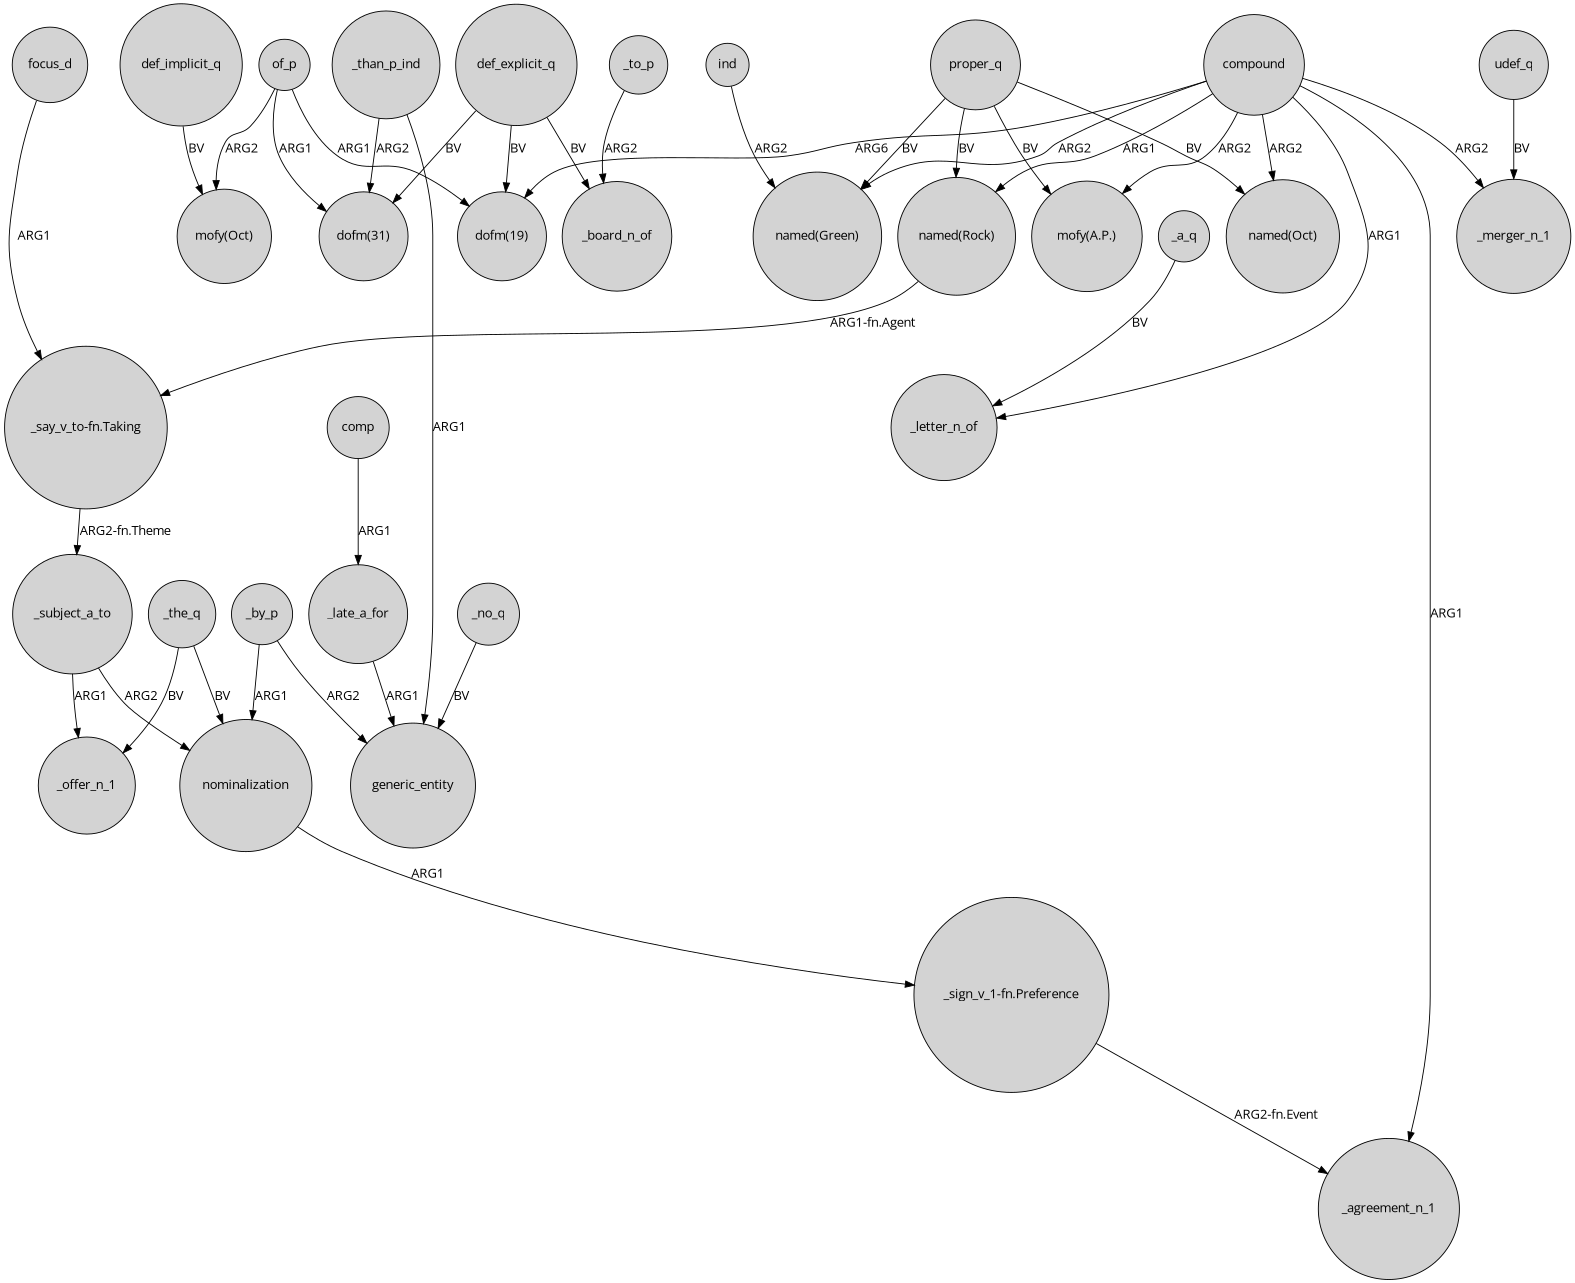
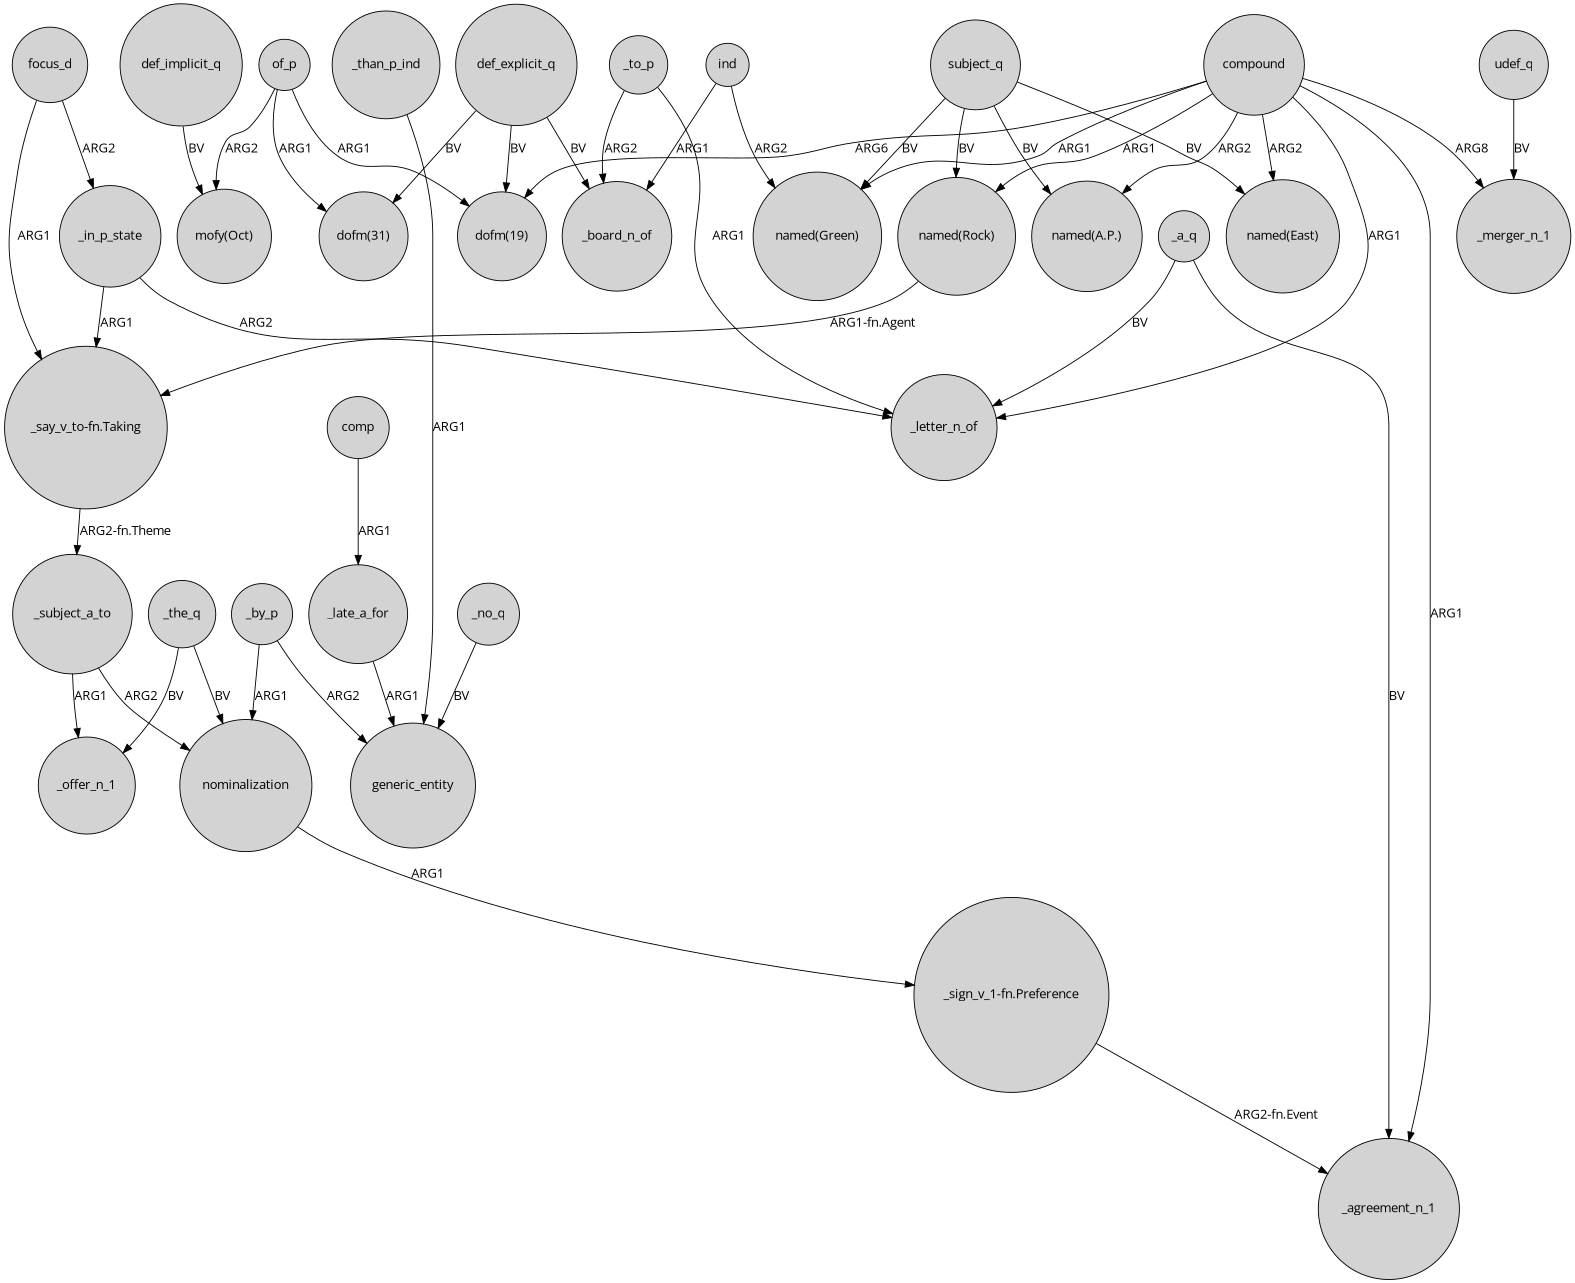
node "proper_q": label "proper_q" -> "subject_q"
edge "ind" -> "_board_n_of": added, label "ARG1"
edge "compound" -> "named(Green)": label "ARG2" -> "ARG1"
edge "compound" -> "_merger_n_1": label "ARG2" -> "ARG8"
edge "_than_p_ind" -> "dofm(31)": removed, label "ARG2"
node "_in_p_state": added
node "mofy(A.P.)": label "mofy(A.P.)" -> "named(A.P.)"
node "named(Oct)": label "named(Oct)" -> "named(East)"
edge "_to_p" -> "_letter_n_of": added, label "ARG1"
edge "_a_q" -> "_agreement_n_1": added, label "BV"
